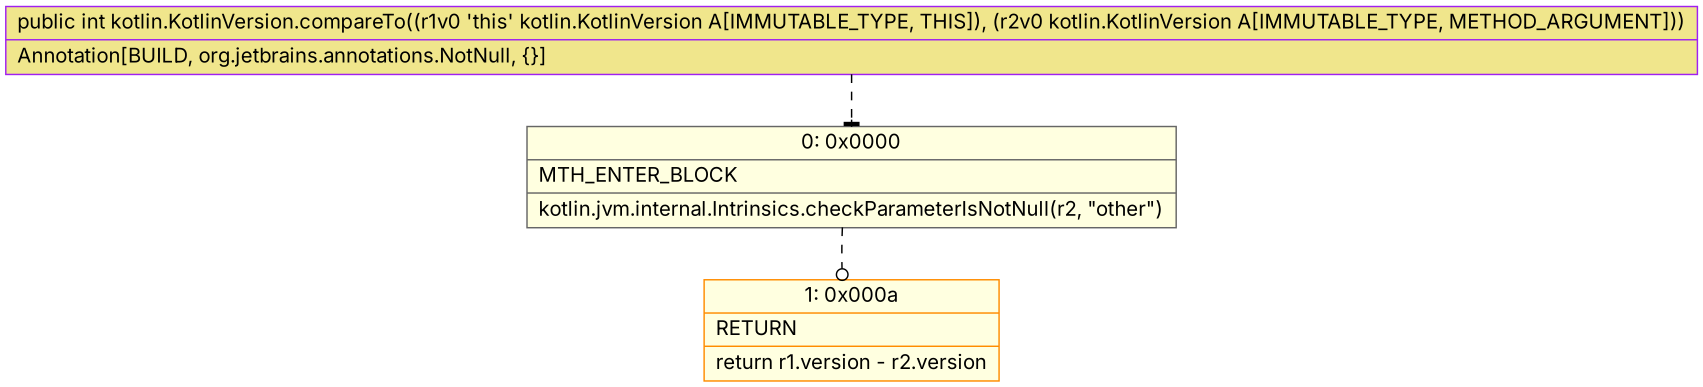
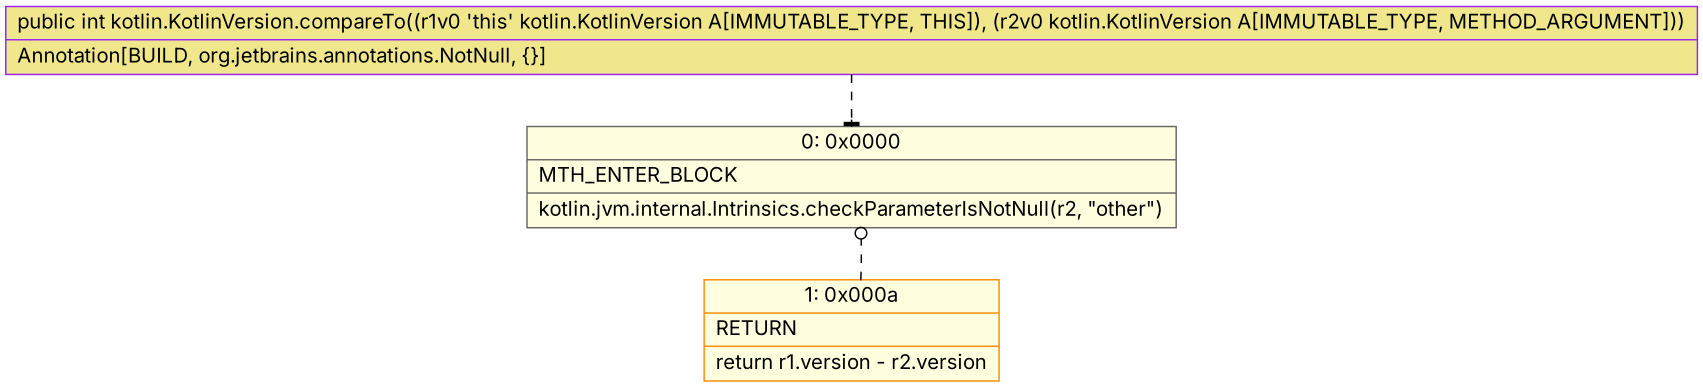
edge "0: 0x0000" -> "1: 0x000a": reversed
